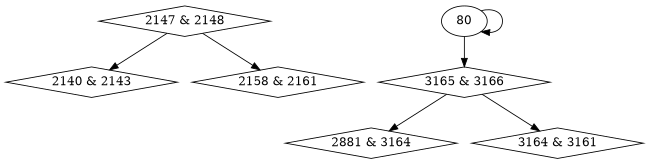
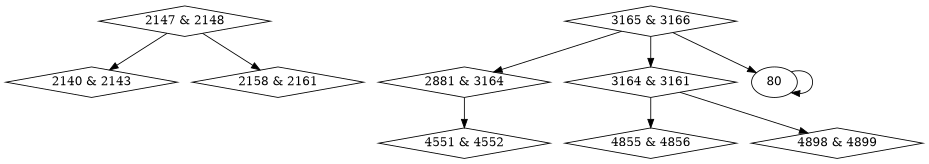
edge "80" -> "3165 & 3166": reversed
node "4551 & 4552": added
node "4855 & 4856": added
node "4898 & 4899": added
